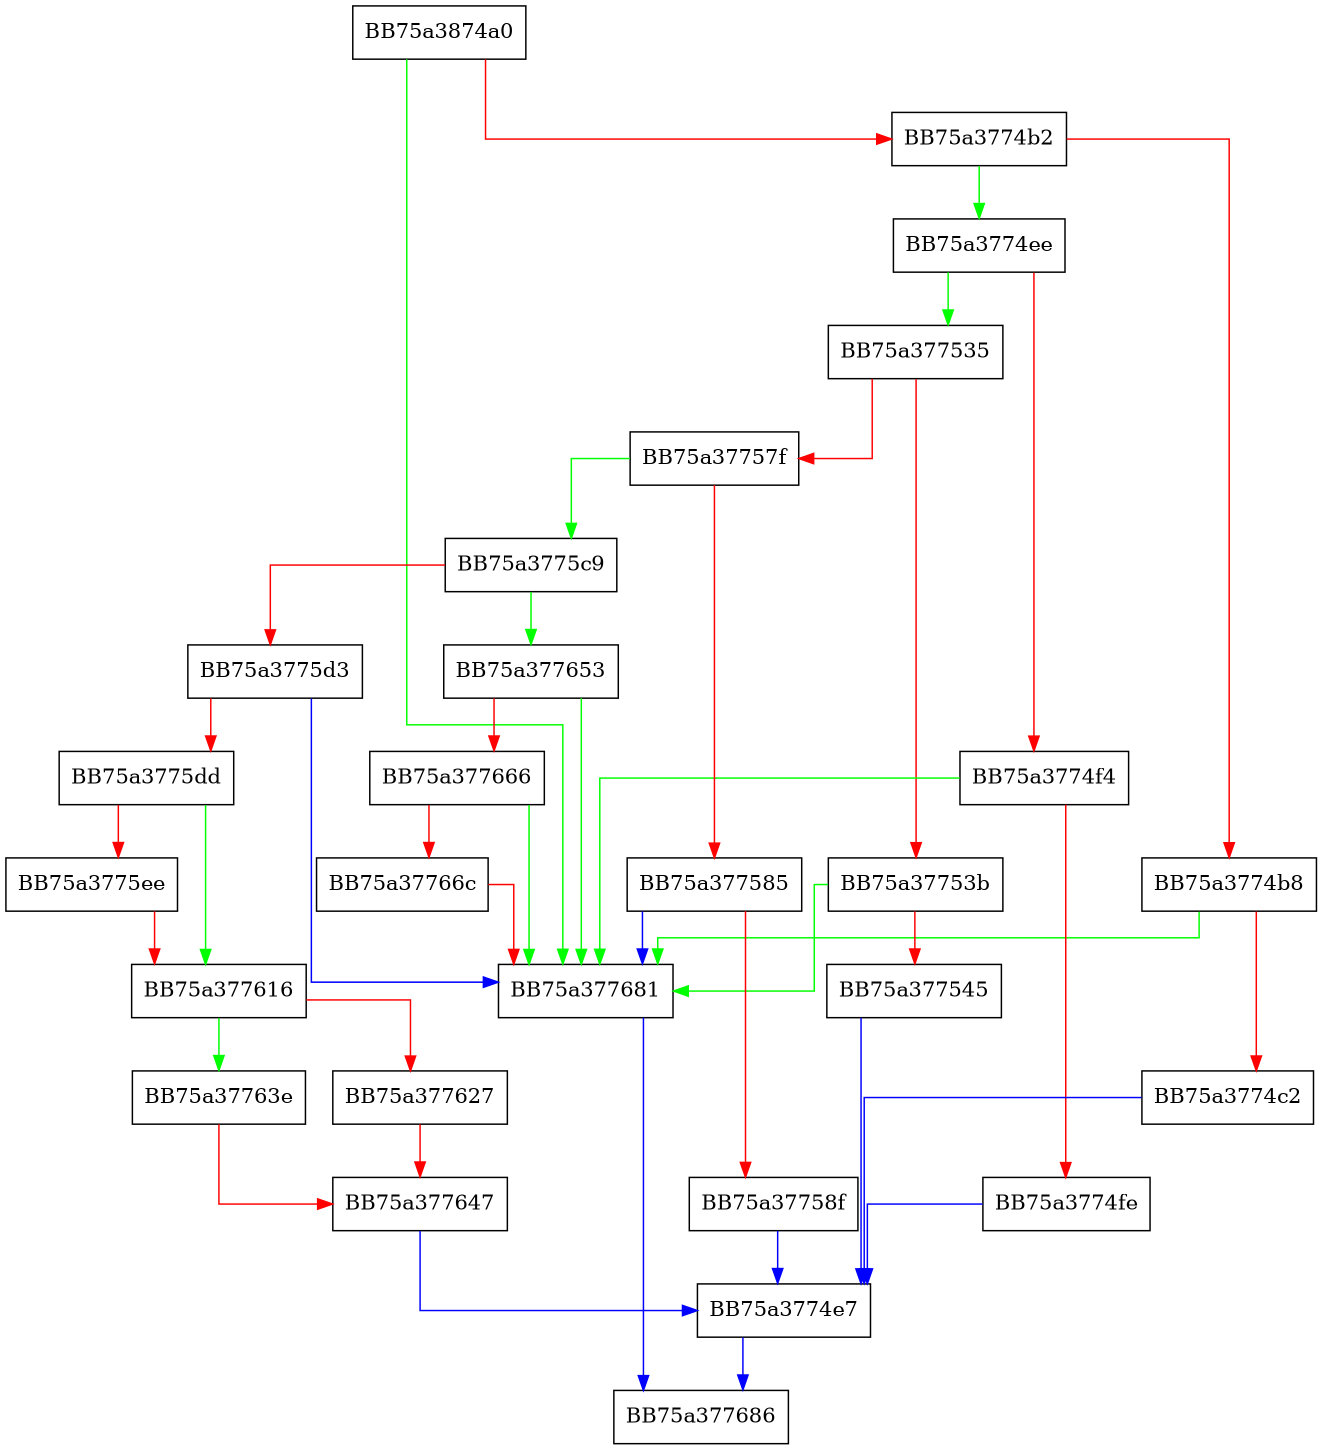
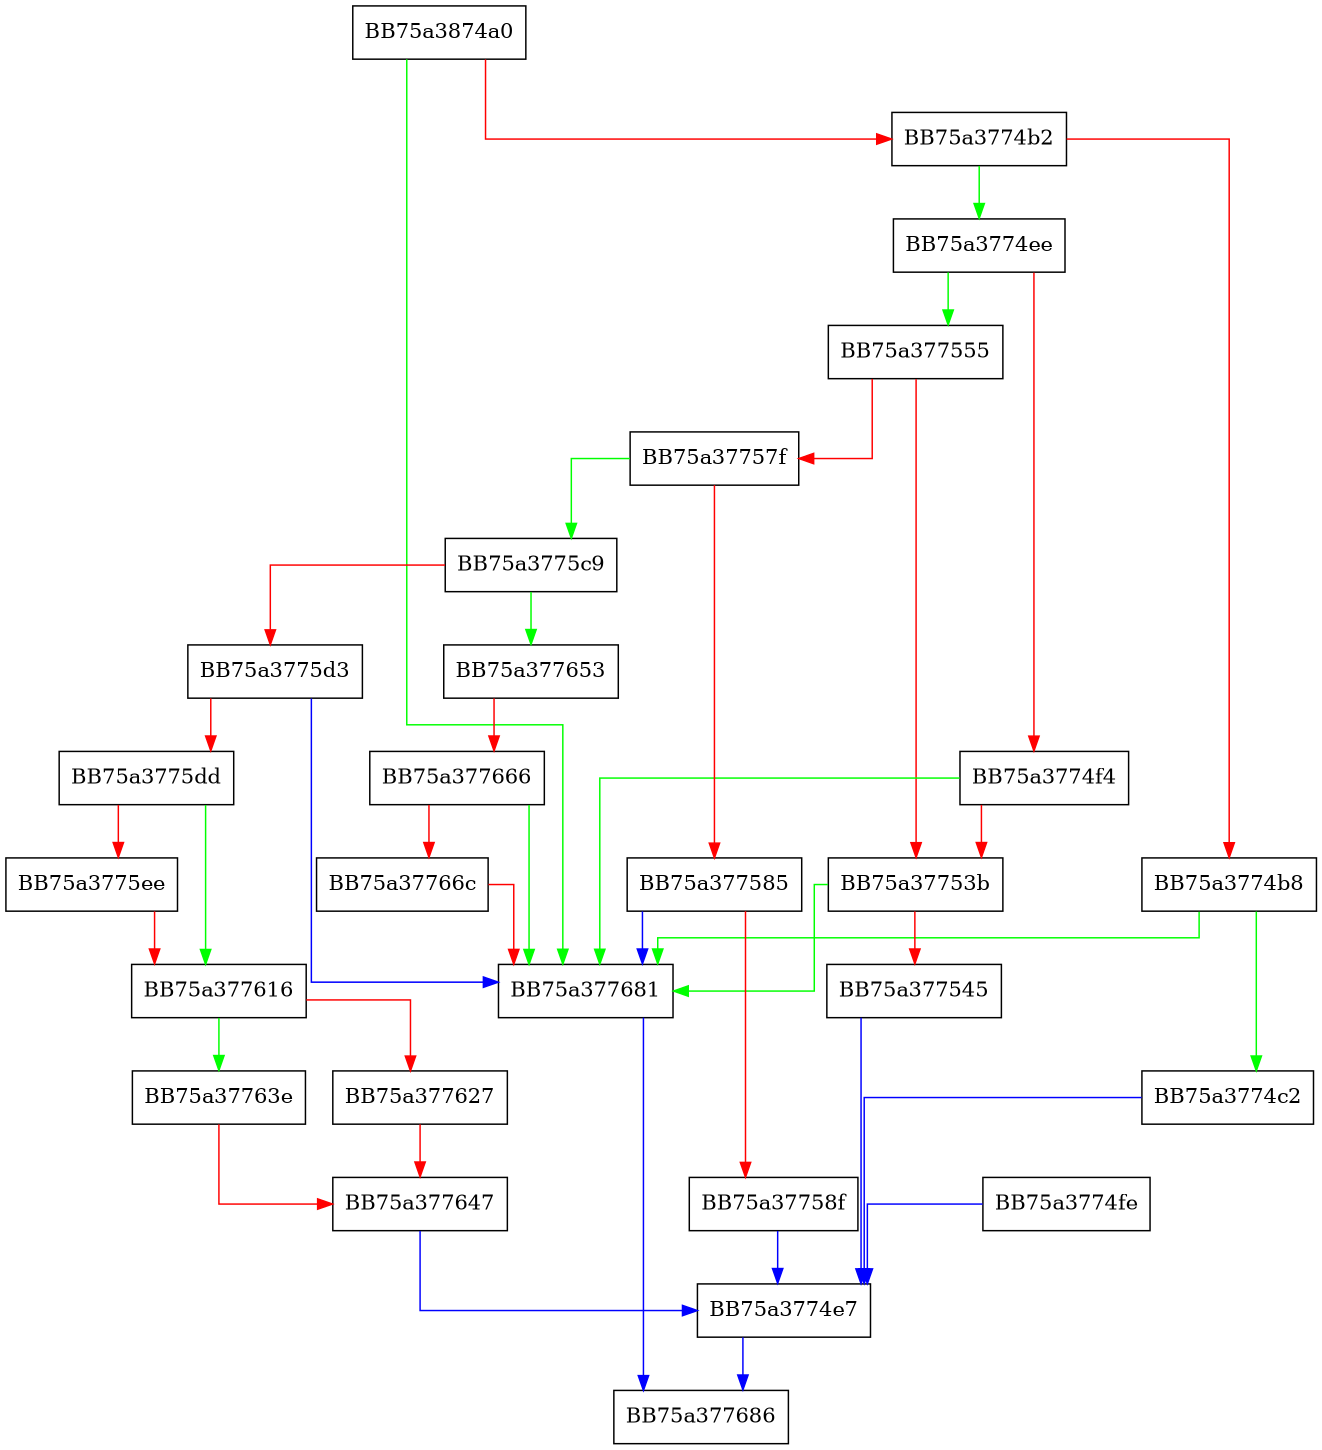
node "BB75a377535": label "BB75a377535" -> "BB75a377555"
edge "BB75a377653" -> "BB75a377681": removed
edge "BB75a3774f4" -> "BB75a3774fe": now "BB75a3774f4" -> "BB75a37753b"
edge "BB75a3774b8" -> "BB75a3774c2": color red -> green
